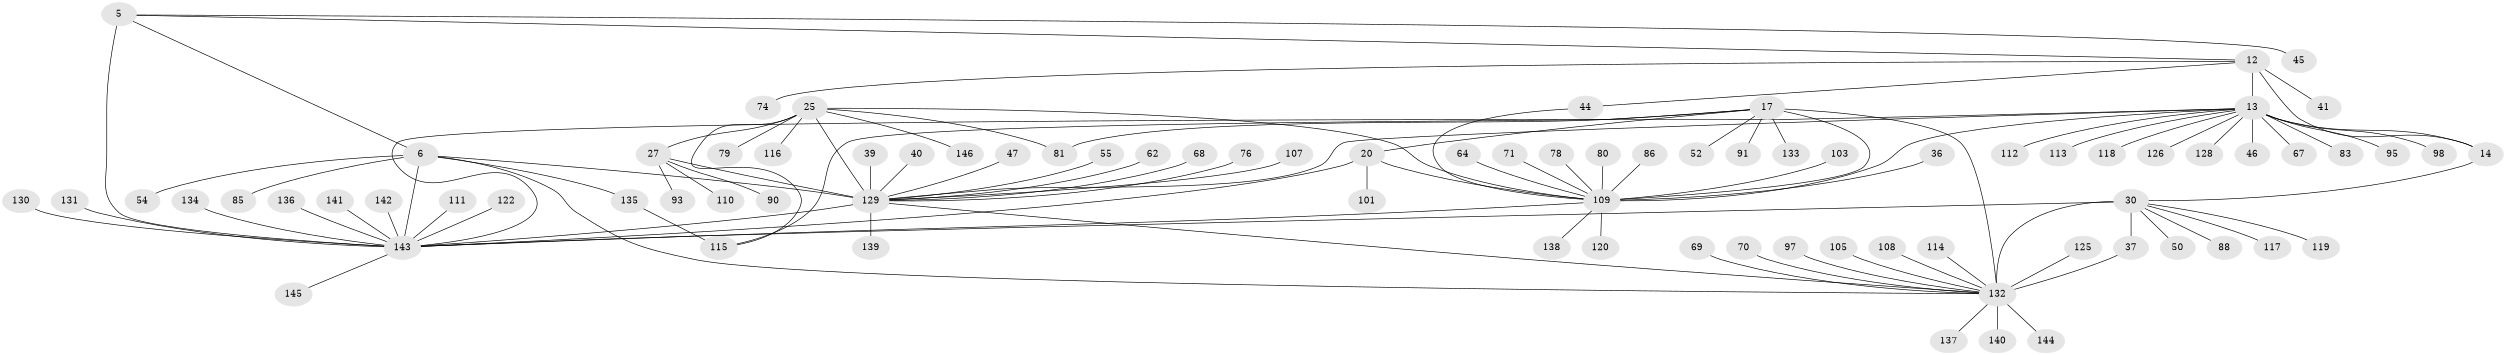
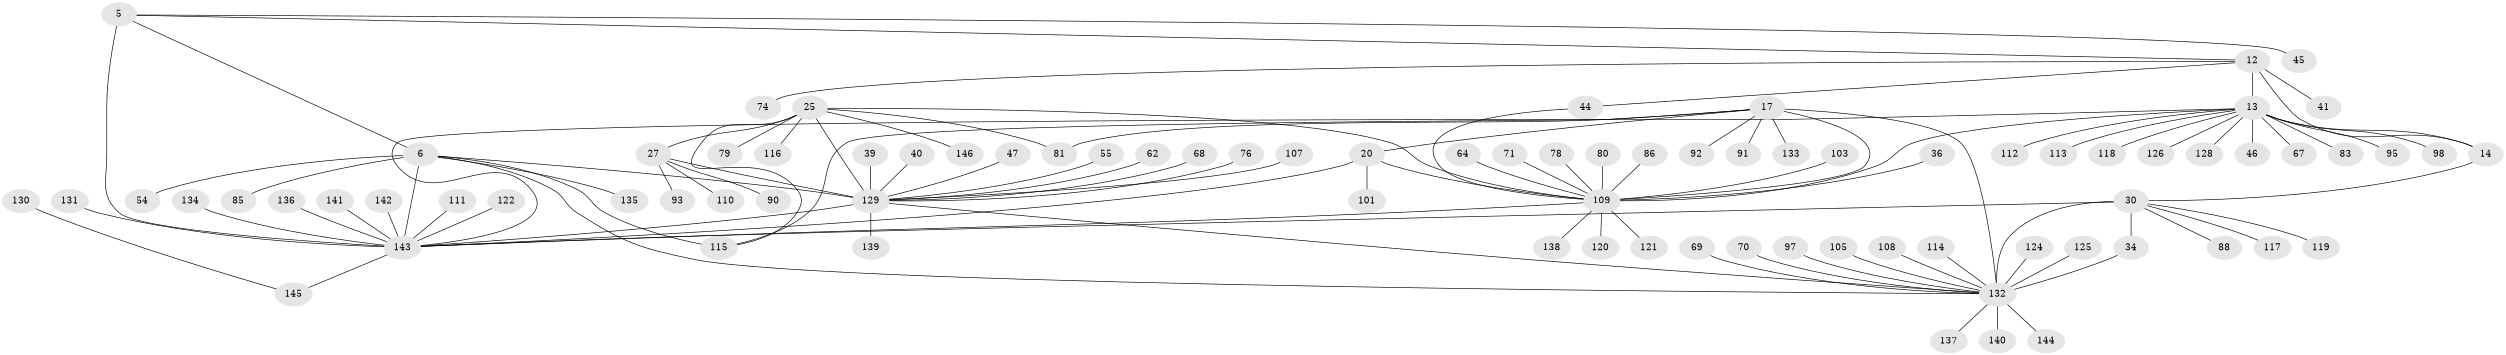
edge "13" -- "129": removed
node "52": label "52" -> "92"
edge "135" -- "115": now "6" -- "115"
edge "130" -- "143": now "130" -- "145"
node "121": added
node "124": added
node "37": label "37" -> "34"
node "50": removed
